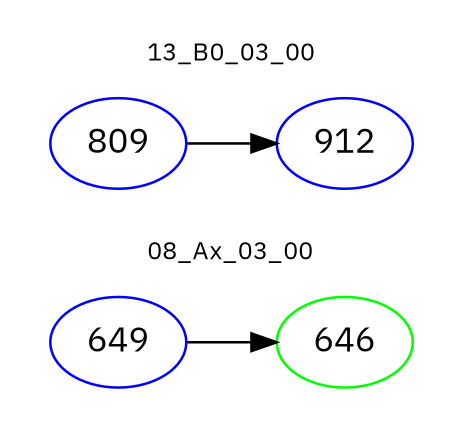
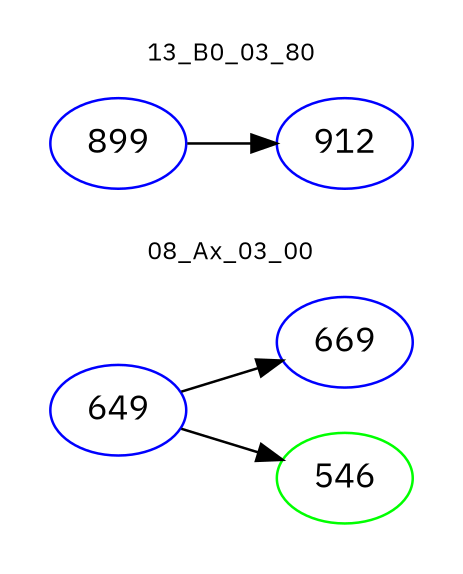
cluster "13_B0_03_00": label "13_B0_03_00" -> "13_B0_03_80"
node "809": label "809" -> "899"
node "669": added
node "646": label "646" -> "546"
